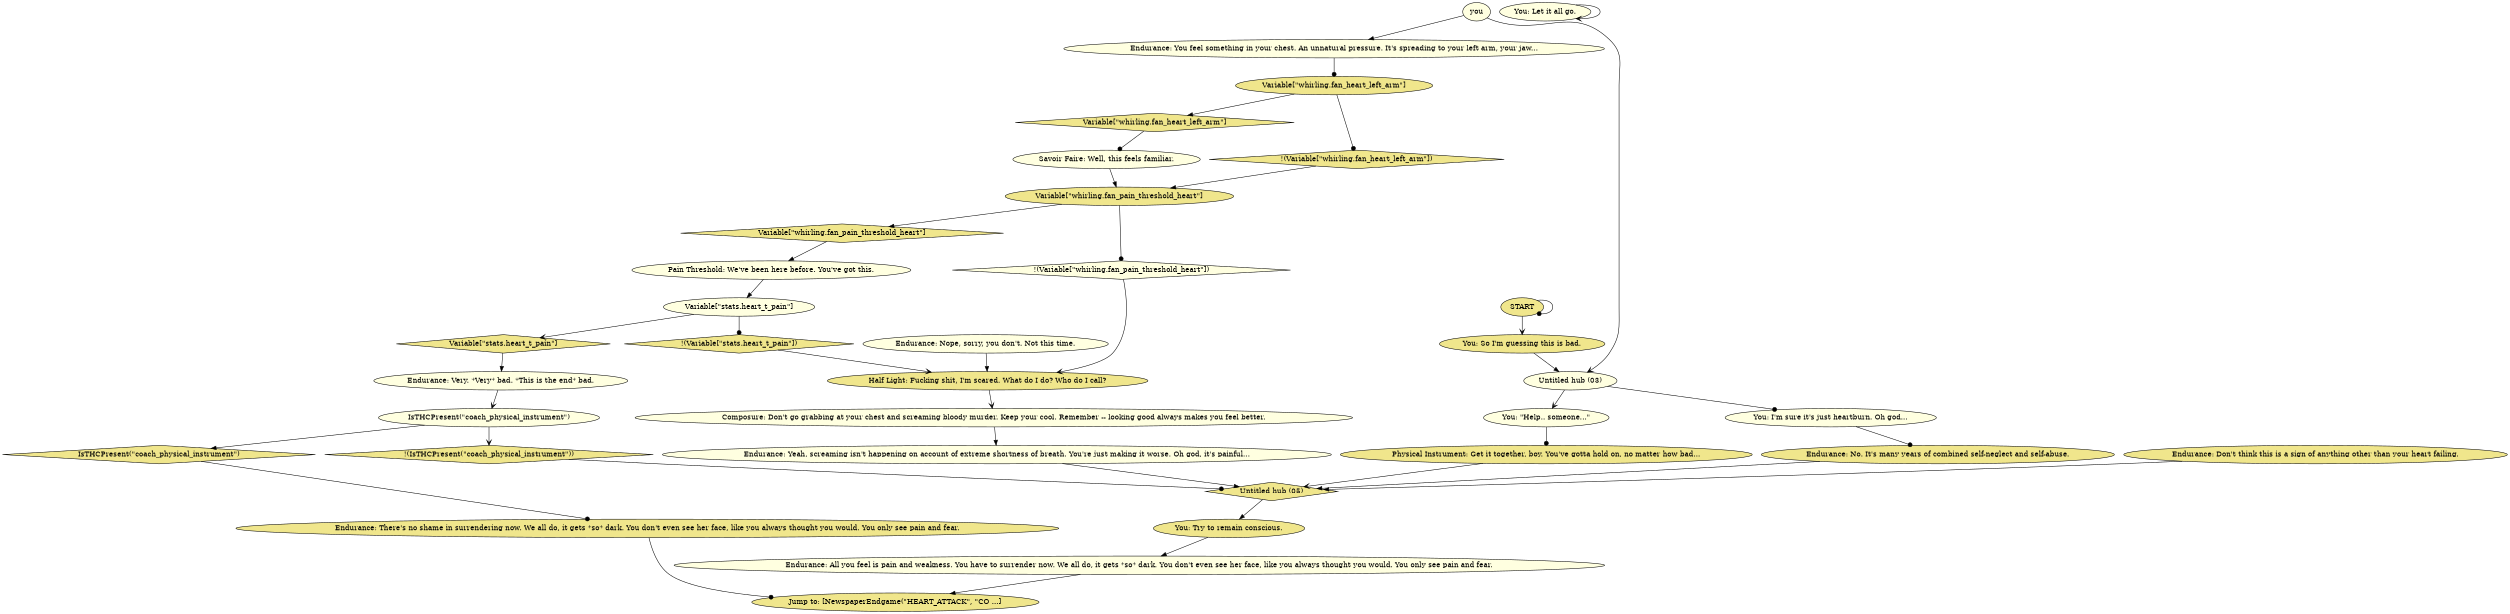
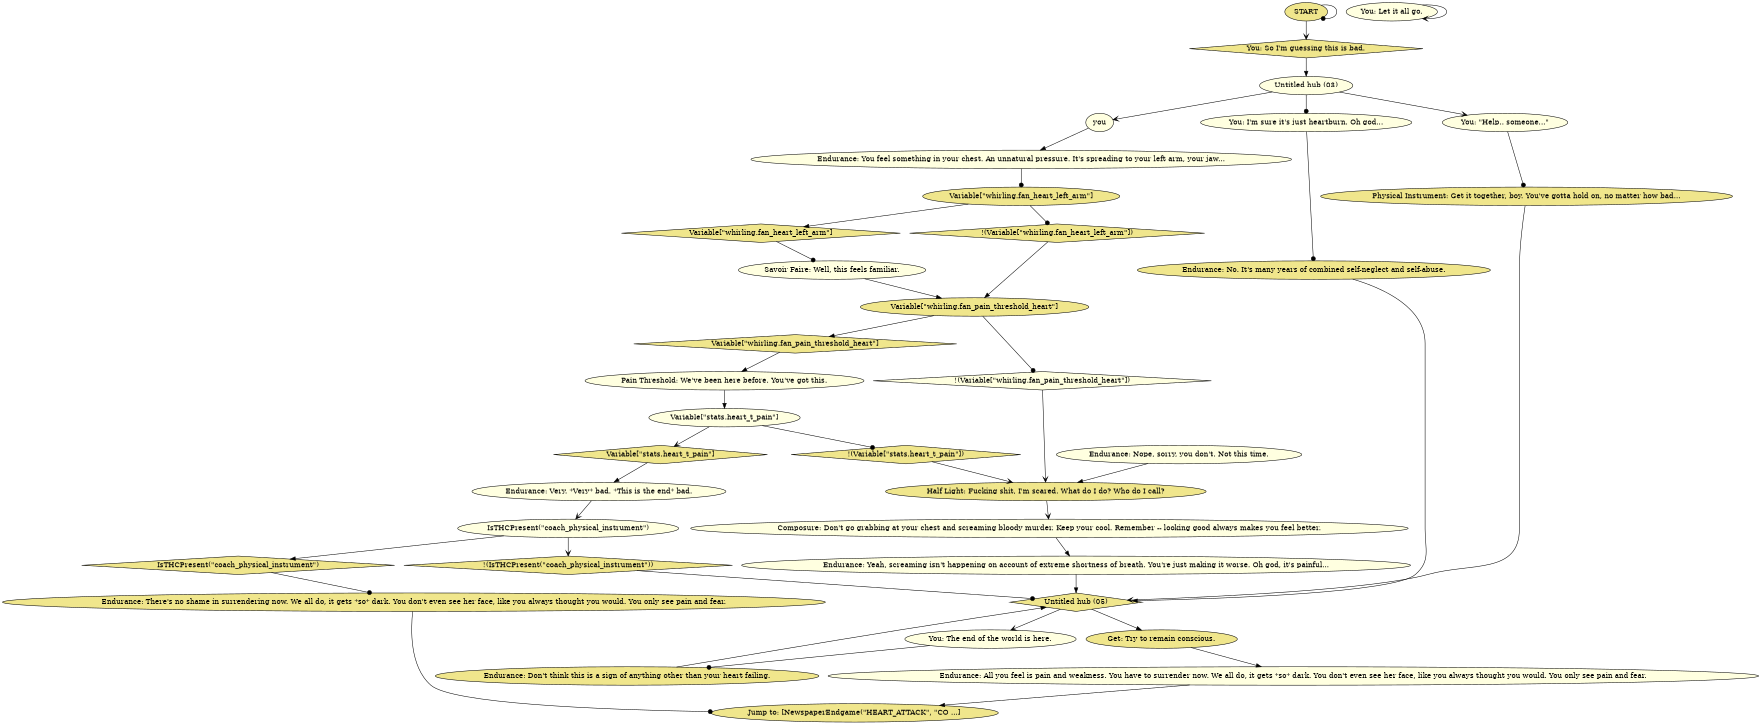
edge "you" -> "Untitled hub (03)": reversed
node "You: So I'm guessing this is bad.": shape ellipse -> diamond
node "You: Try to remain conscious.": label "You: Try to remain conscious." -> "Get: Try to remain conscious."
node "You: The end of the world is here.": added
